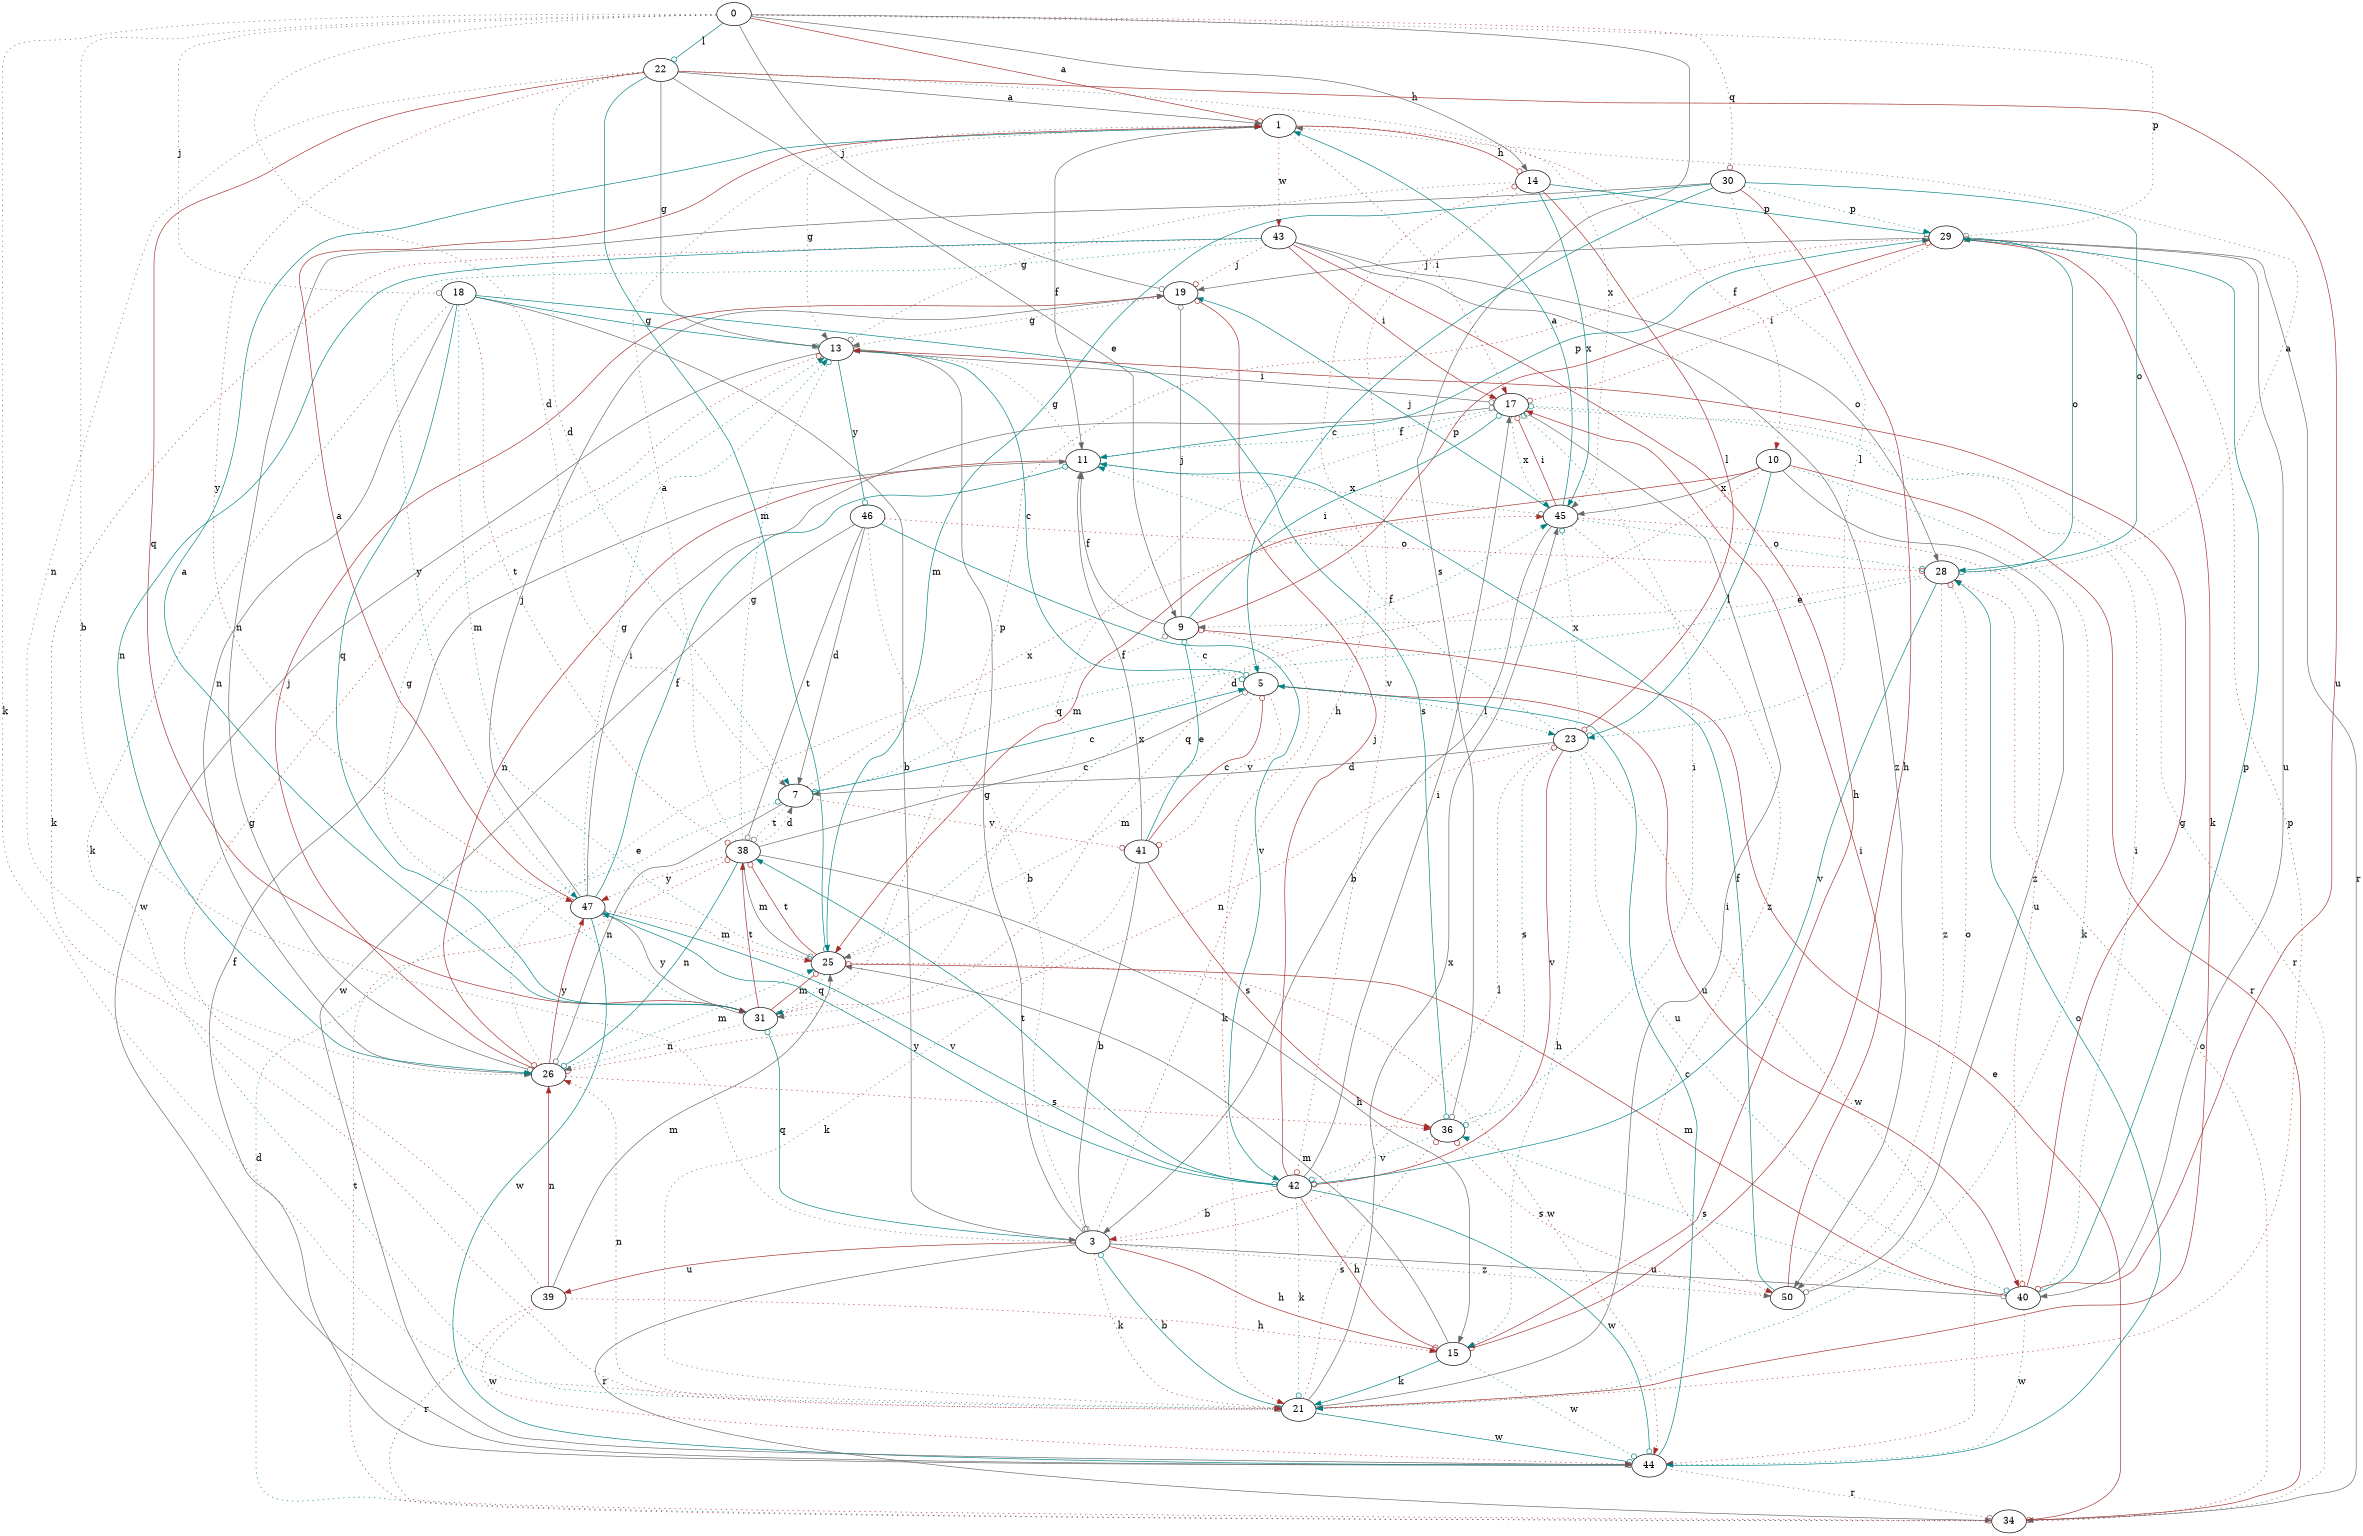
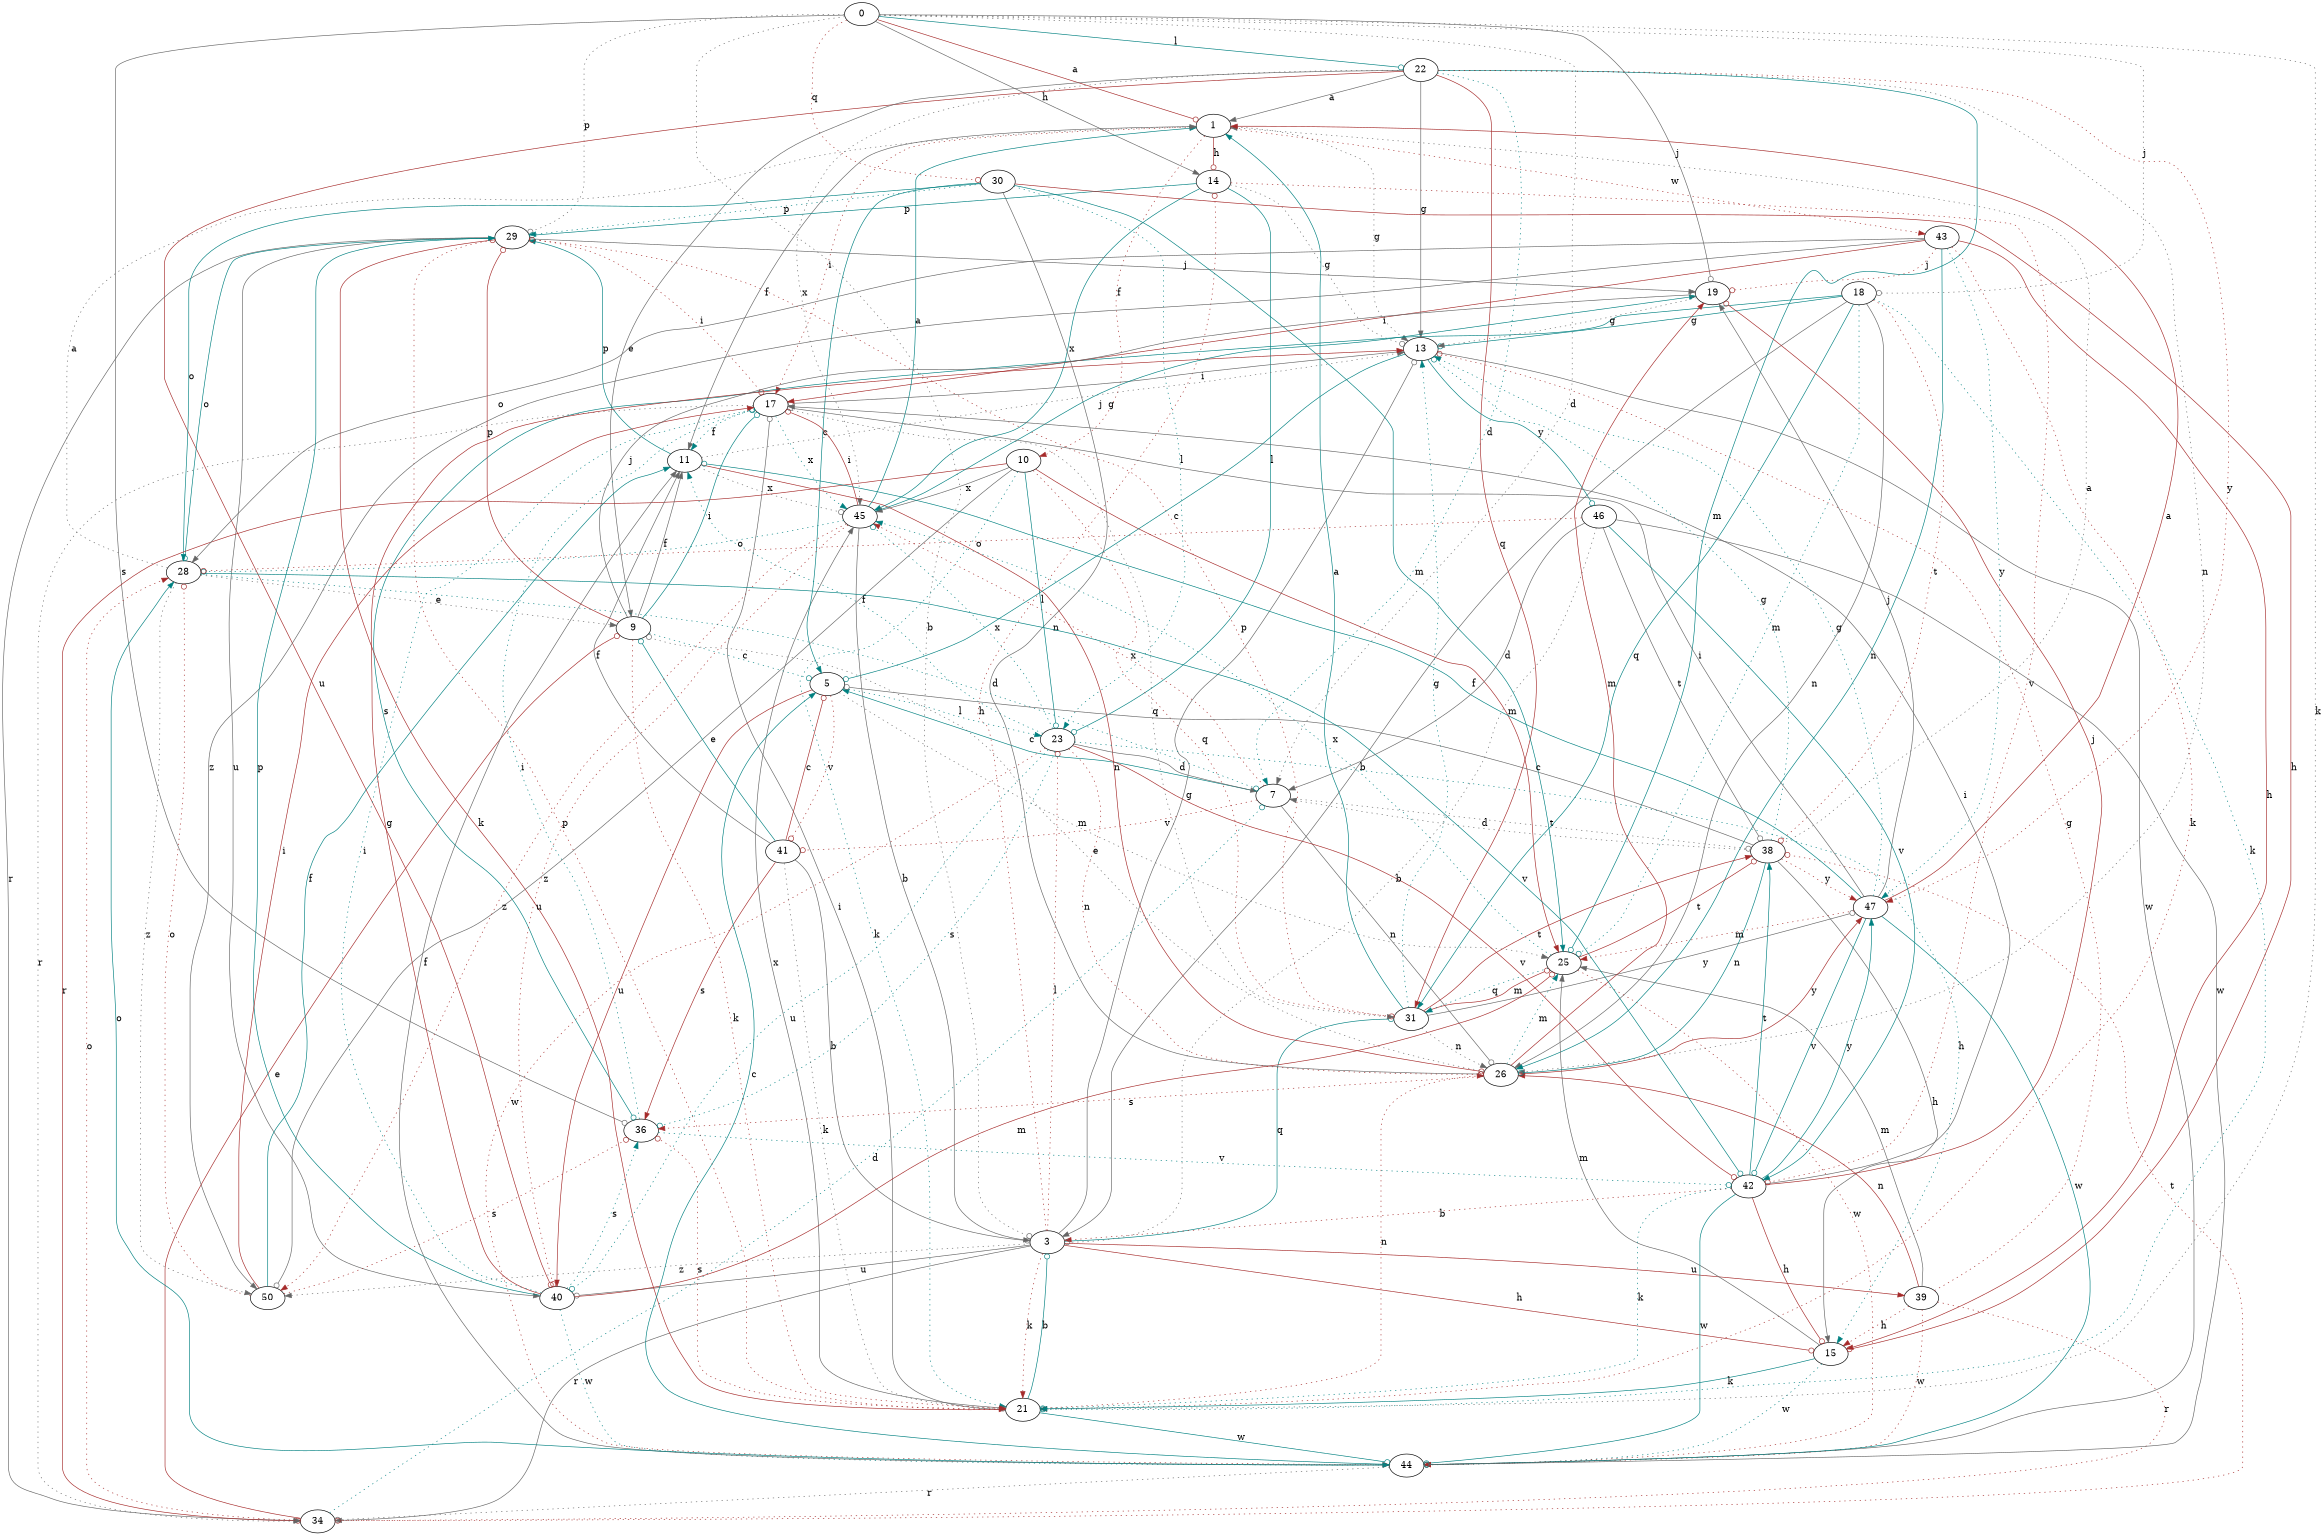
edge "14" -> "23": color brown -> teal
edge "26" -> "19": label "j" -> "m"
edge "38" -> "25": removed, label "m"
